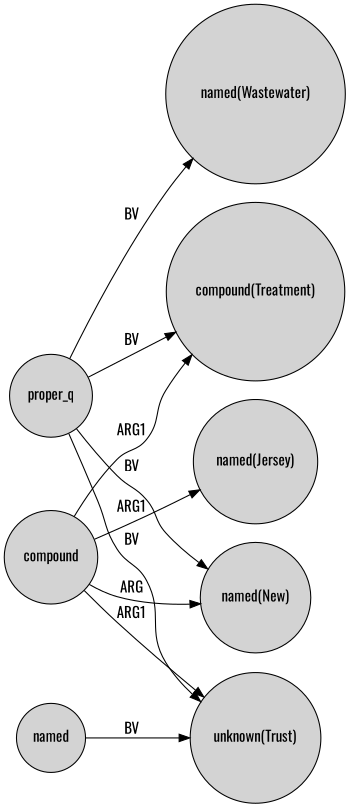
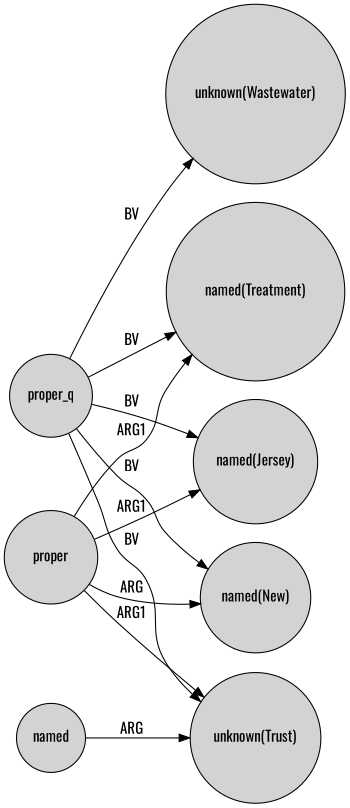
node "named(Wastewater)": label "named(Wastewater)" -> "unknown(Wastewater)"
node "compound(Treatment)": label "compound(Treatment)" -> "named(Treatment)"
edge "proper_q" -> "named(Jersey)": added, label "BV"
node "compound": label "compound" -> "proper"
edge "named" -> "unknown(Trust)": label "BV" -> "ARG"
